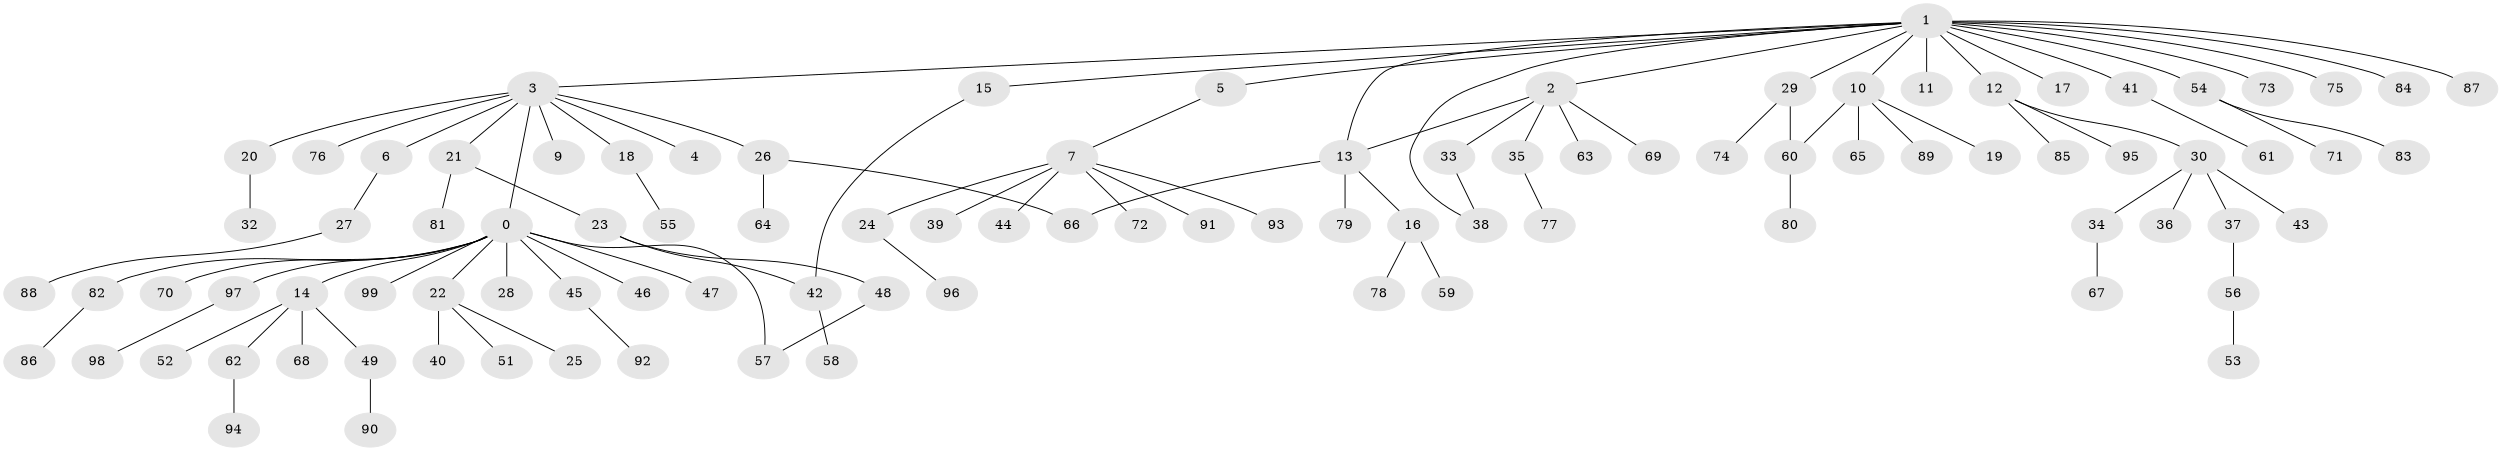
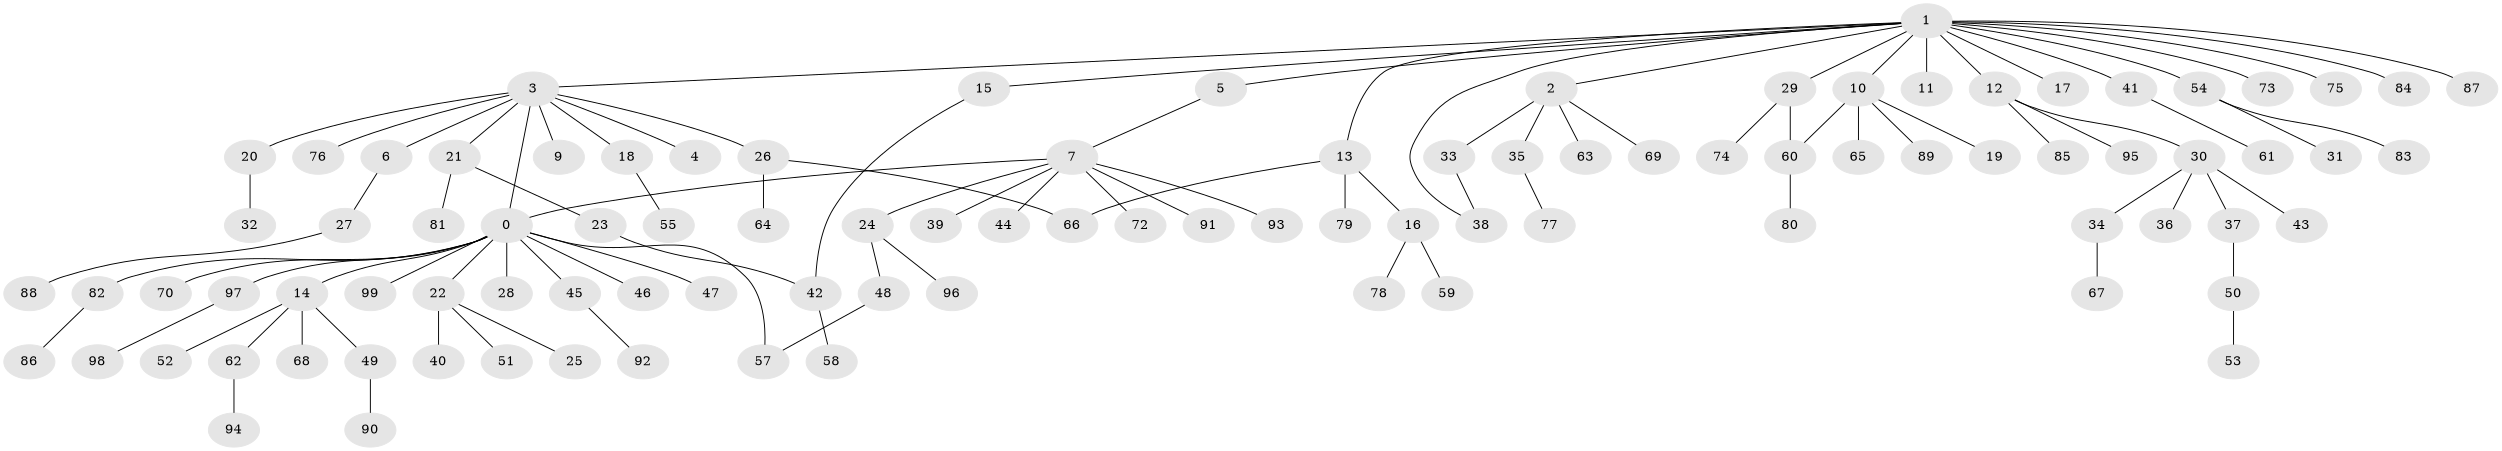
edge "2" -- "13": removed
node "71": label "71" -> "31"
edge "7" -- "0": added
edge "23" -- "48": now "24" -- "48"
node "56": label "56" -> "50"
